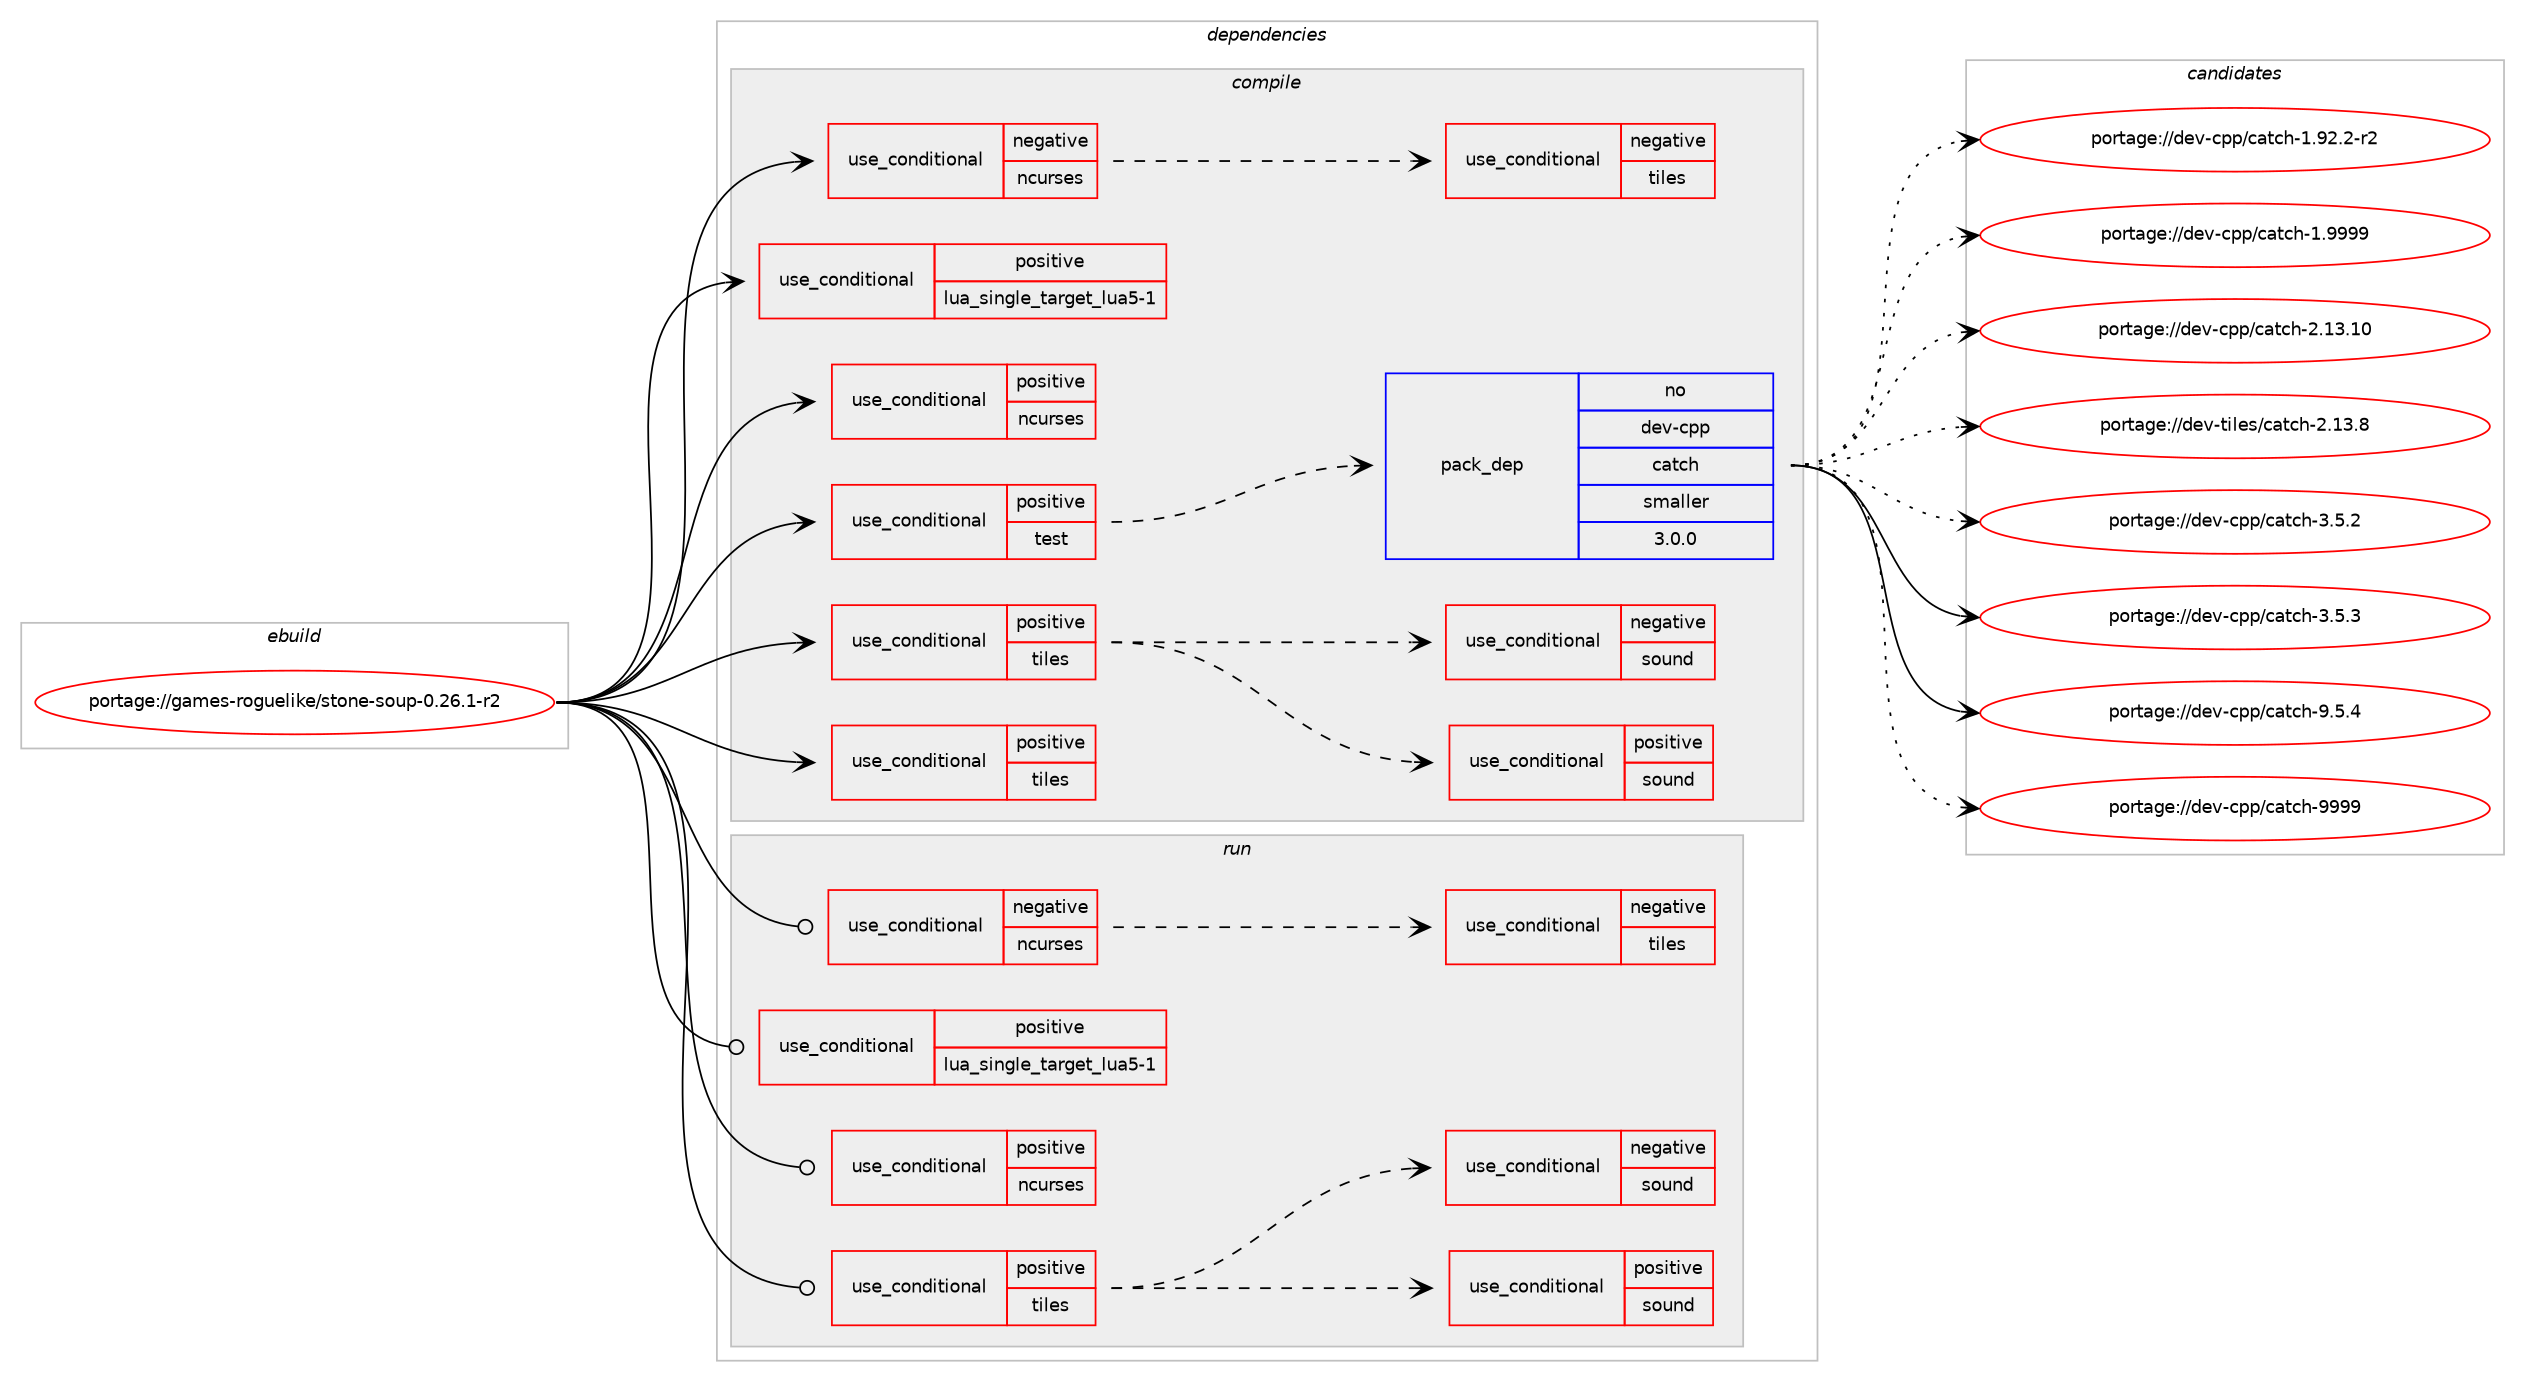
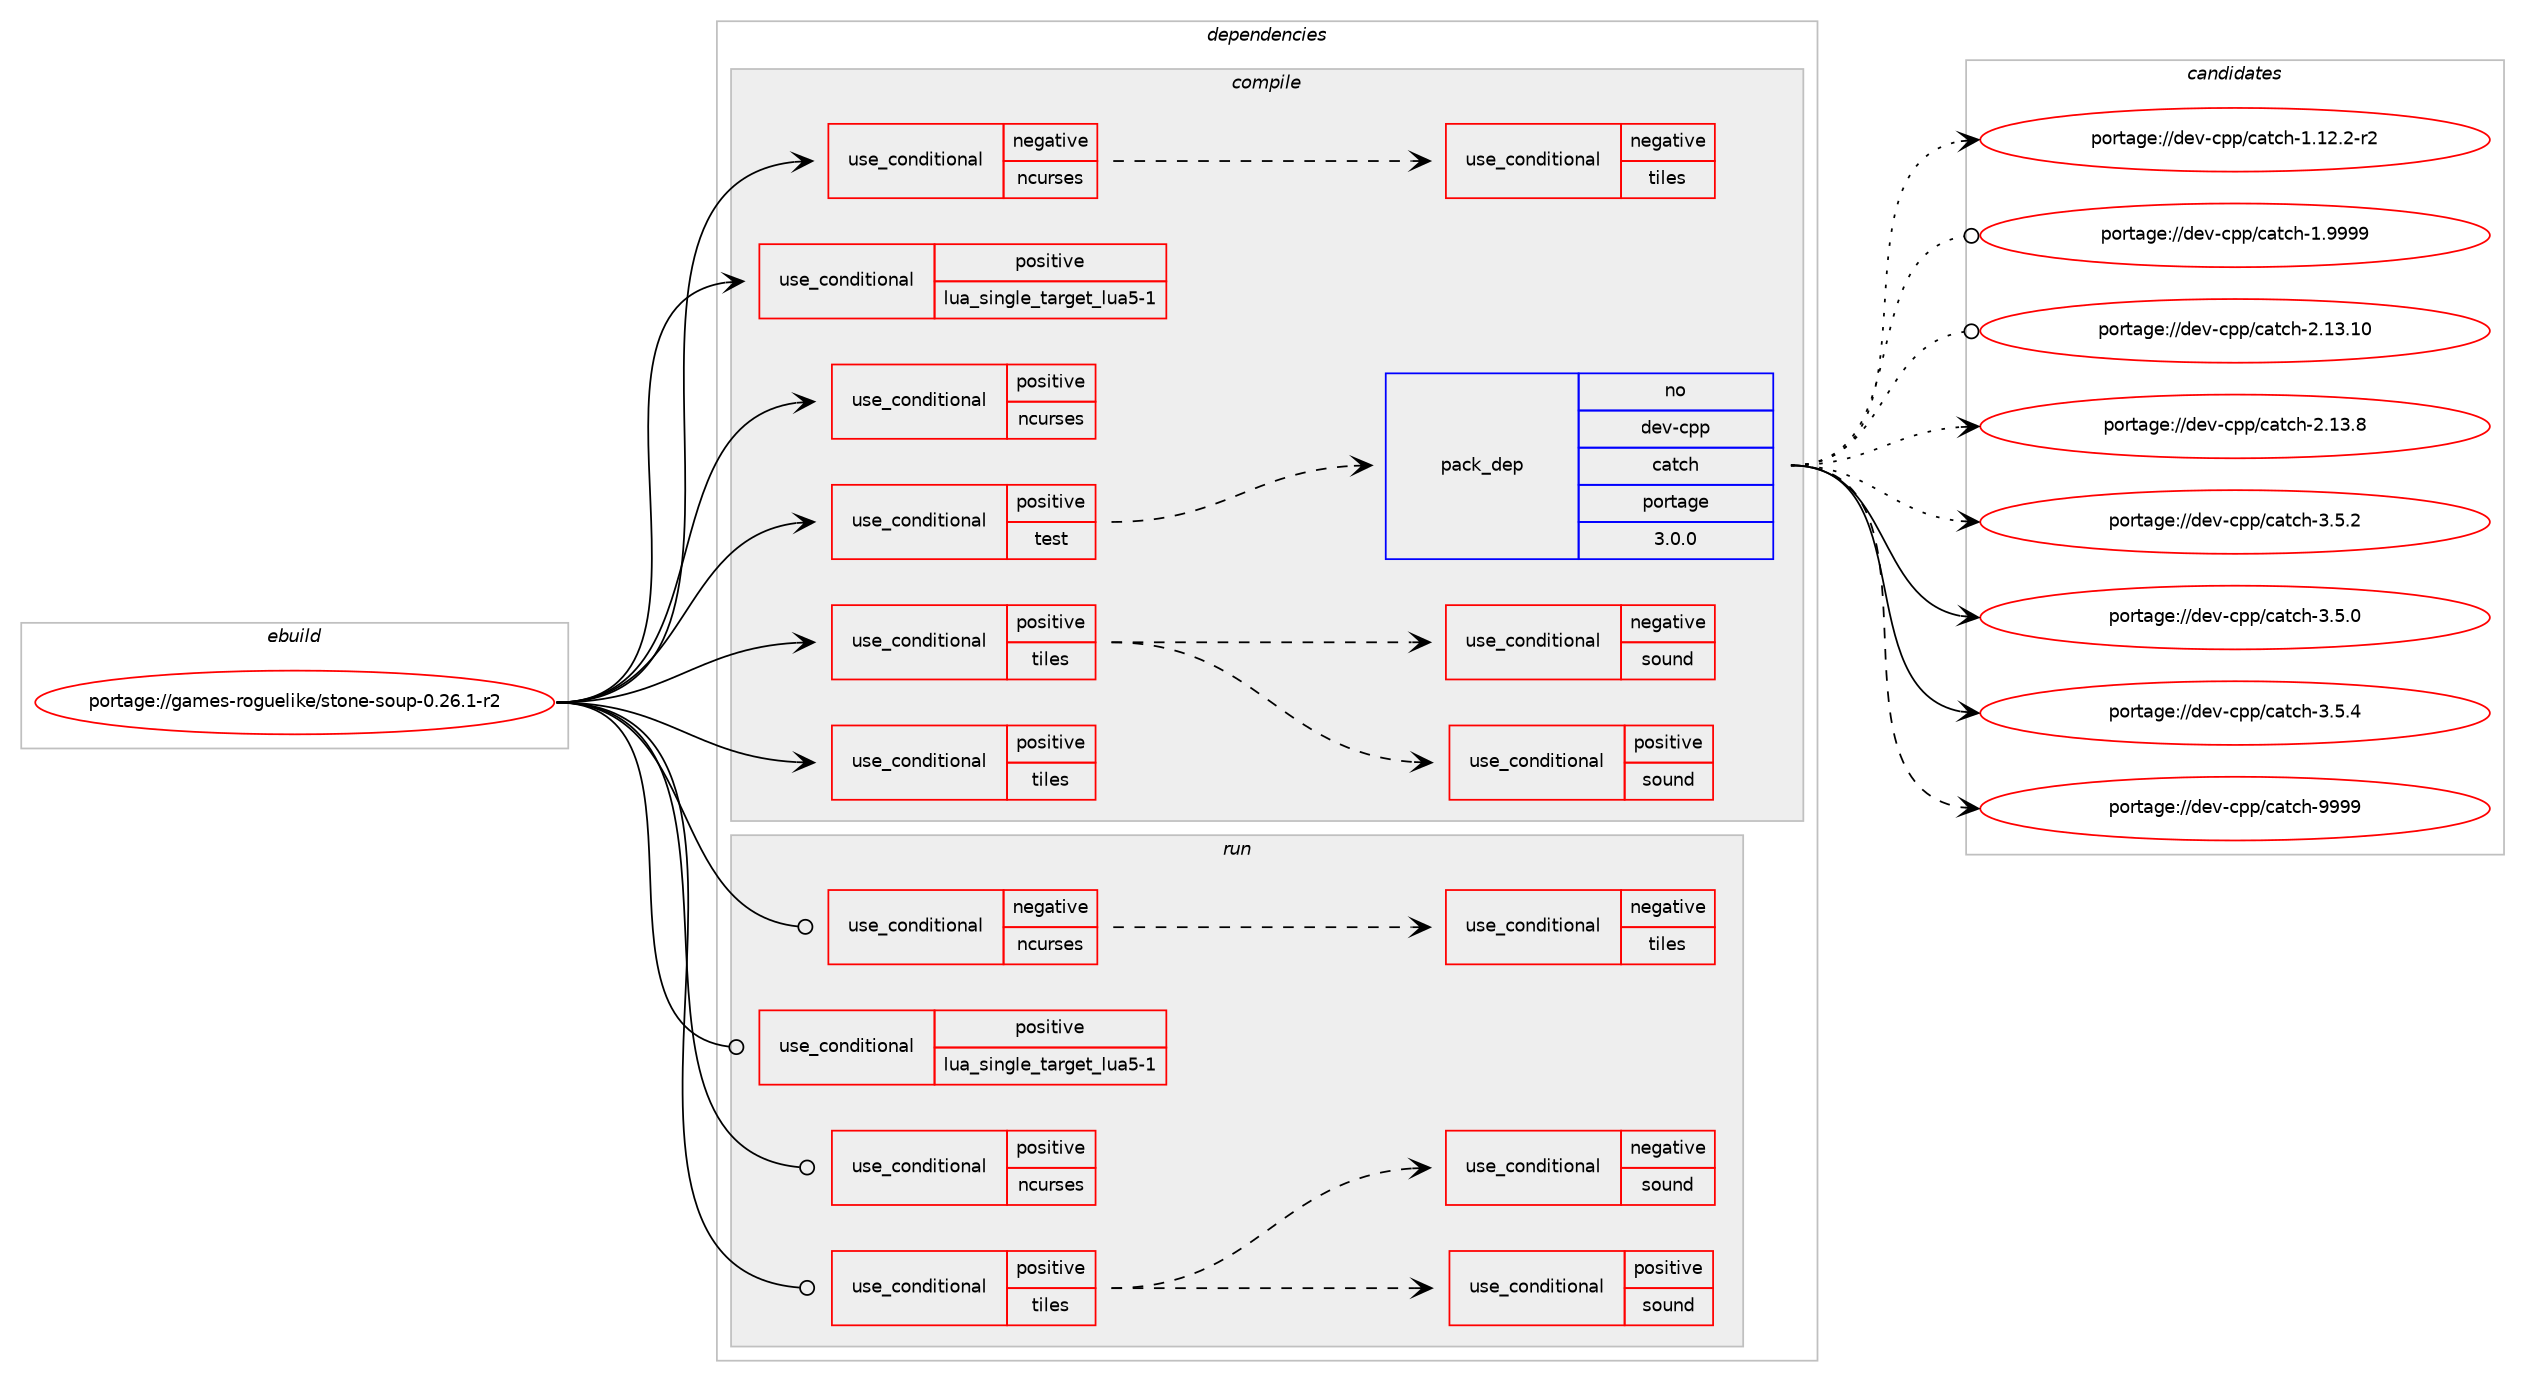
node "portage://dev-cpp/catch-1.92.2-r2": label "portage://dev-cpp/catch-1.92.2-r2" -> "portage://dev-cpp/catch-1.12.2-r2"
edge "pack_dep" -> "portage://dev-cpp/catch-1.9999": arrowhead vee -> odot
edge "pack_dep" -> "portage://dev-cpp/catch-2.13.10": arrowhead vee -> odot
node "portage://dev-tiles/catch-2.13.8": label "portage://dev-tiles/catch-2.13.8" -> "portage://dev-cpp/catch-2.13.8"
node "pack_dep": text "smaller" -> "portage"
node "portage://dev-cpp/catch-3.5.3": label "portage://dev-cpp/catch-3.5.3" -> "portage://dev-cpp/catch-3.5.0"
edge "pack_dep" -> "portage://dev-cpp/catch-9999": style dotted -> dashed
node "portage://dev-cpp/catch-9.5.4": label "portage://dev-cpp/catch-9.5.4" -> "portage://dev-cpp/catch-3.5.4"
